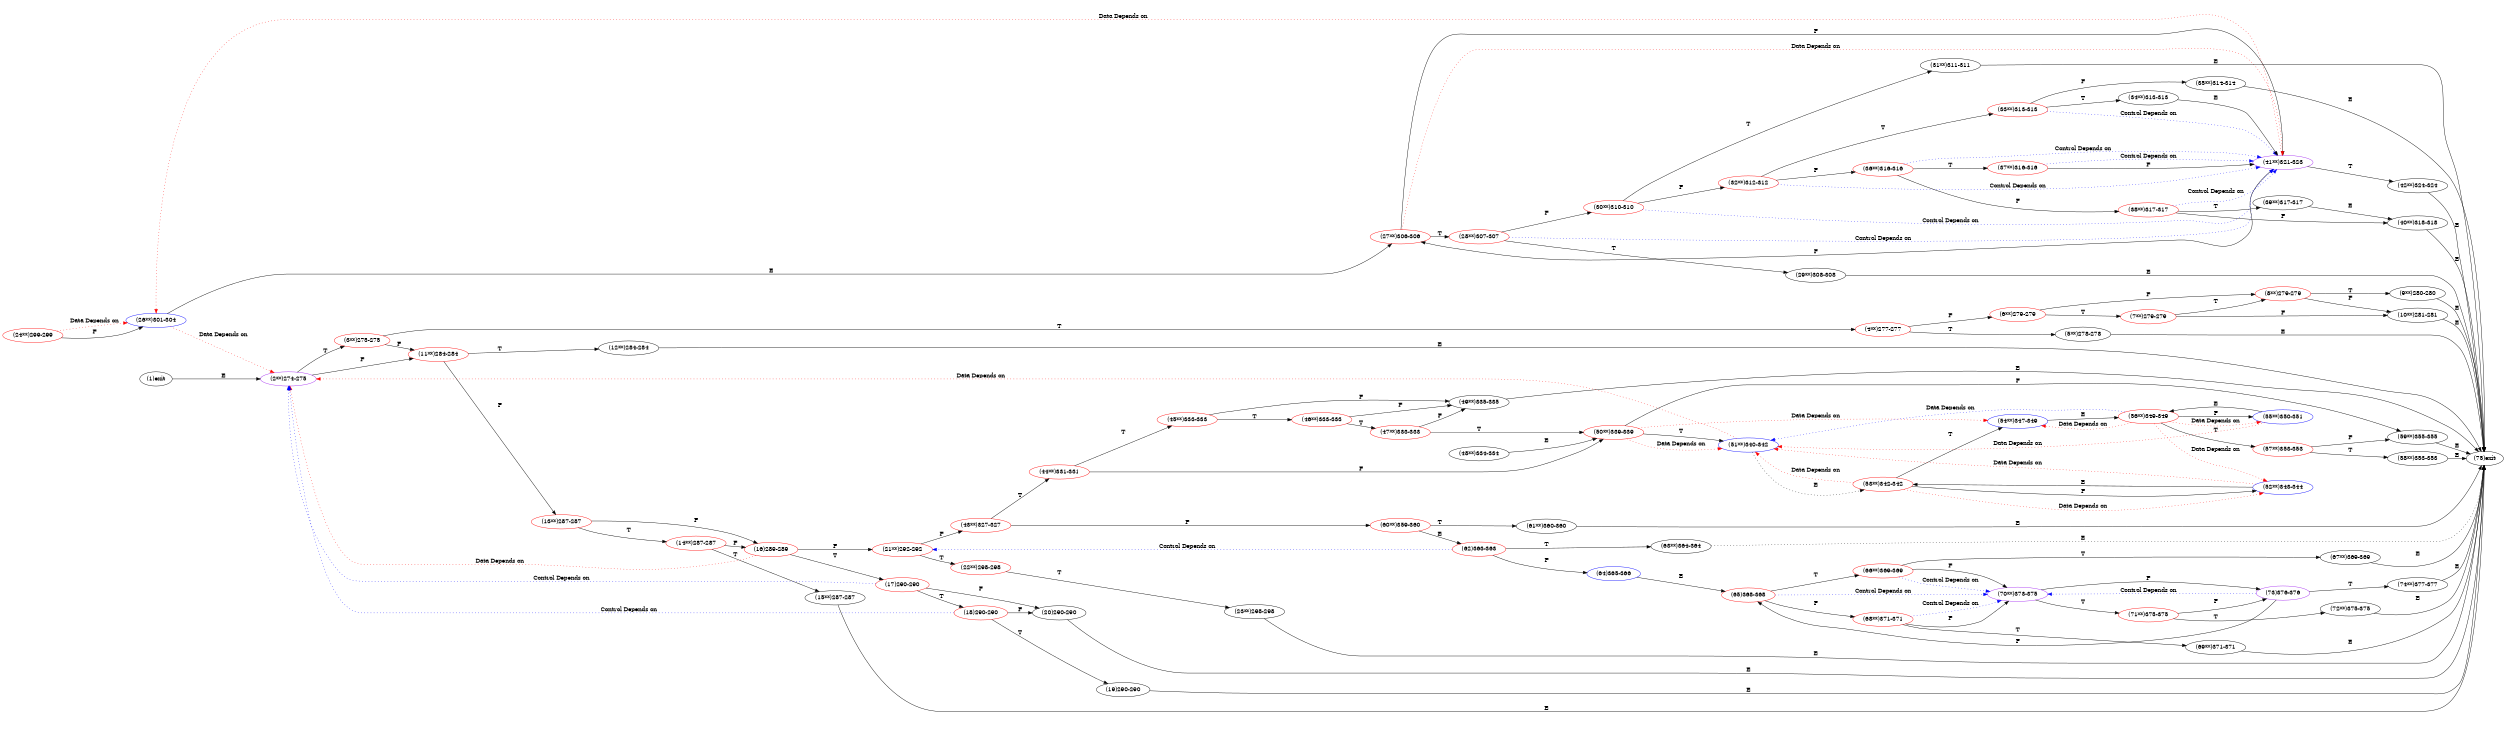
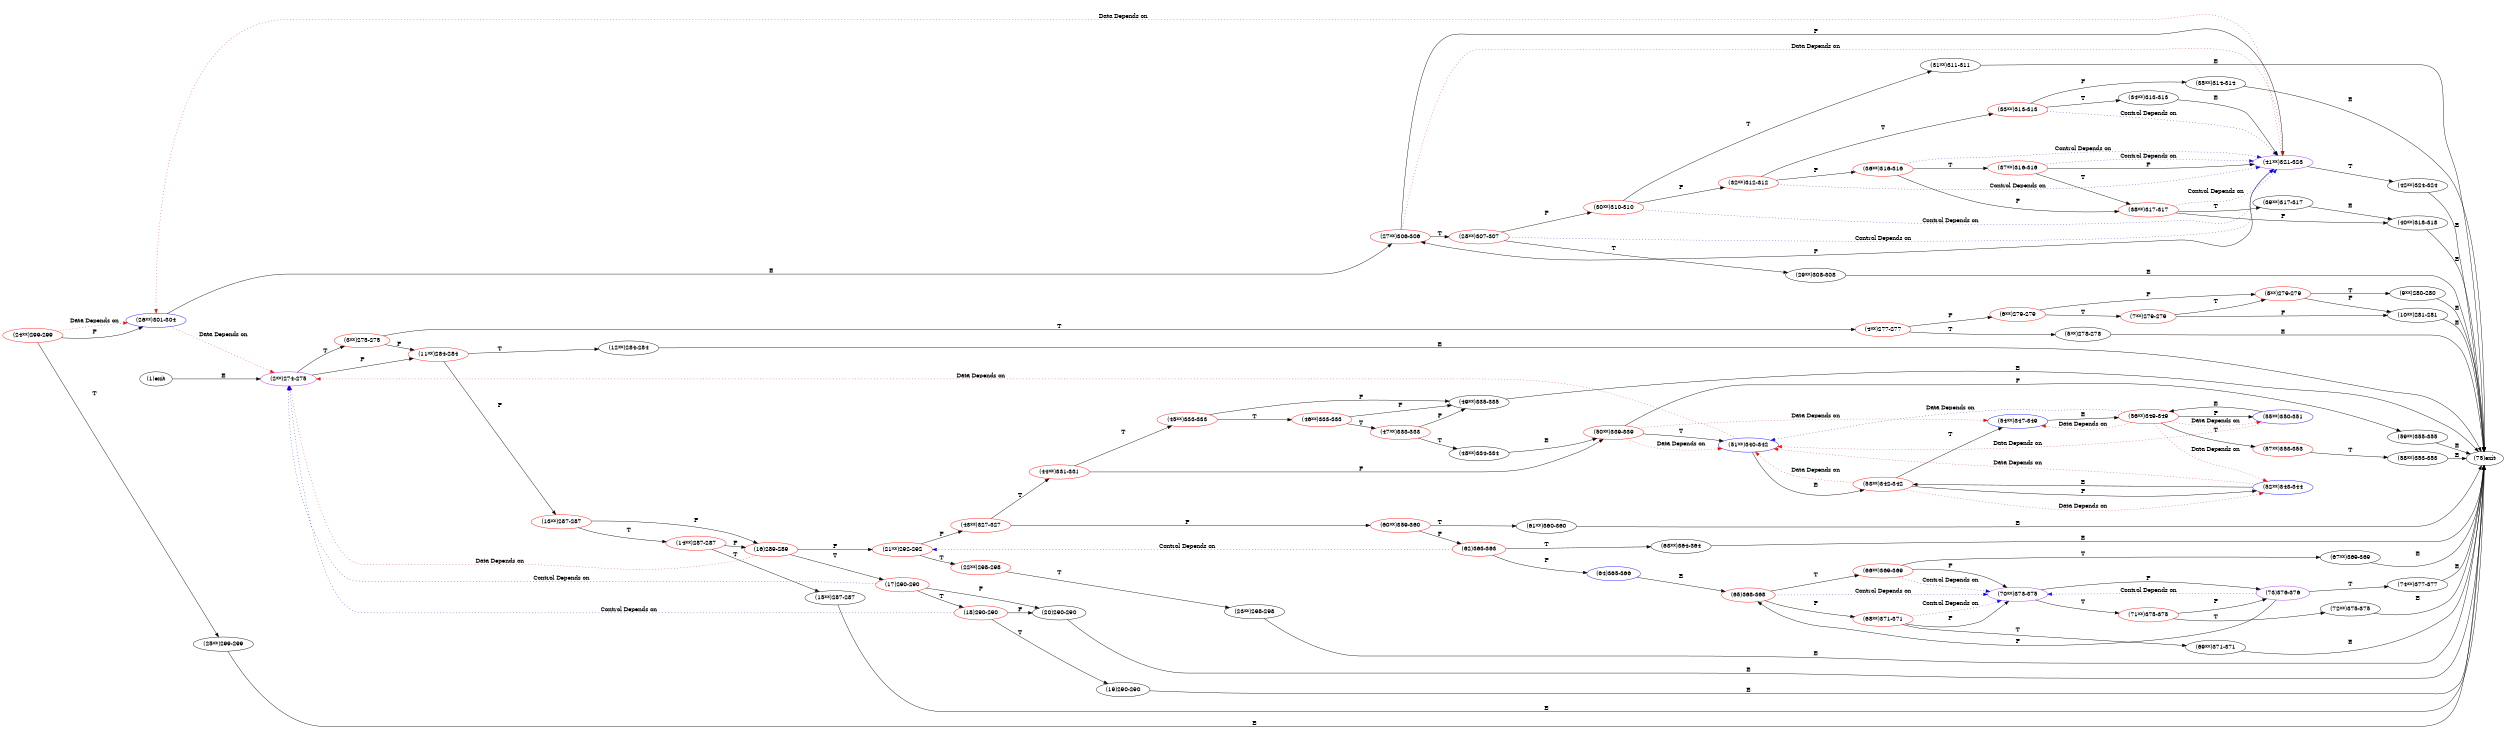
edge "(37**)316-316" -> "(38**)317-317": added, label "T"
edge "(47**)333-333" -> "(50**)339-339": now "(47**)333-333" -> "(48**)334-334"
edge "(57**)353-353" -> "(59**)355-355": removed, label "F"
edge "(51**)340-342" -> "(53**)342-342": style dotted -> solid
edge "(60**)359-360" -> "(62)363-363": label "E" -> "F"
edge "(63**)364-364" -> "(75)exit": style dotted -> solid
node "(25**)299-299": added
